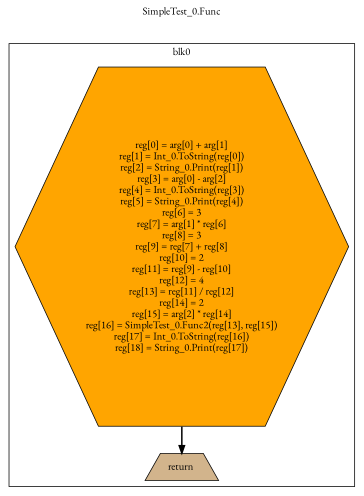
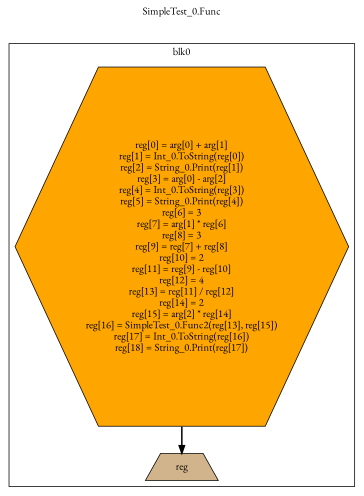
node "return": label "return" -> "reg"
